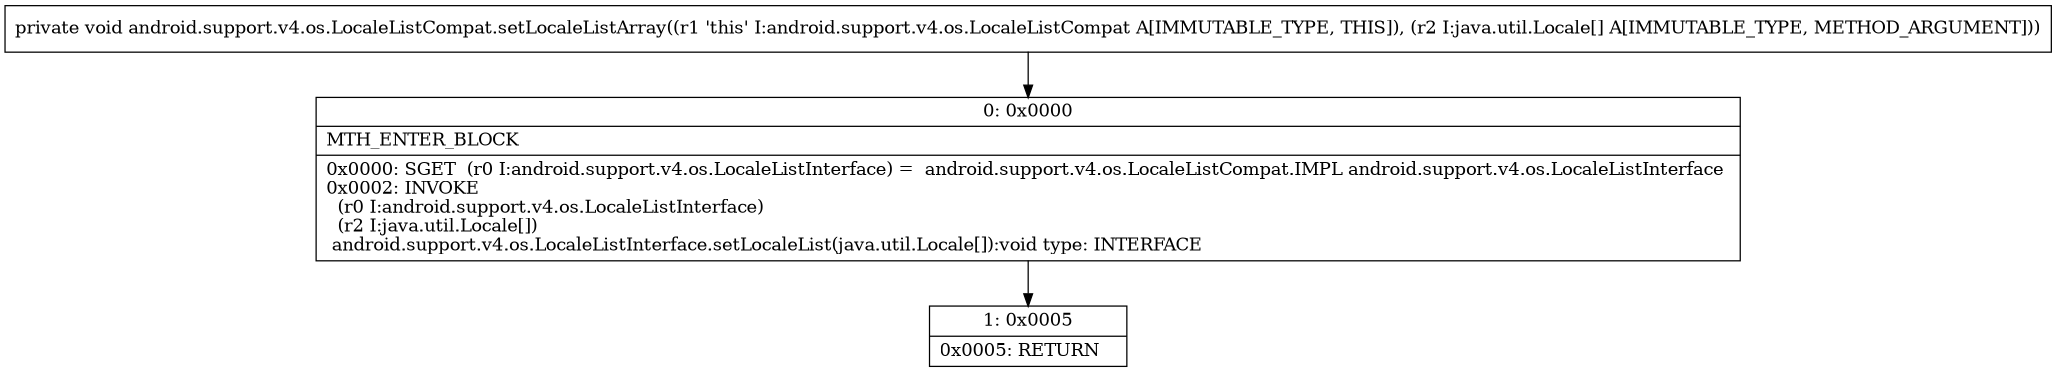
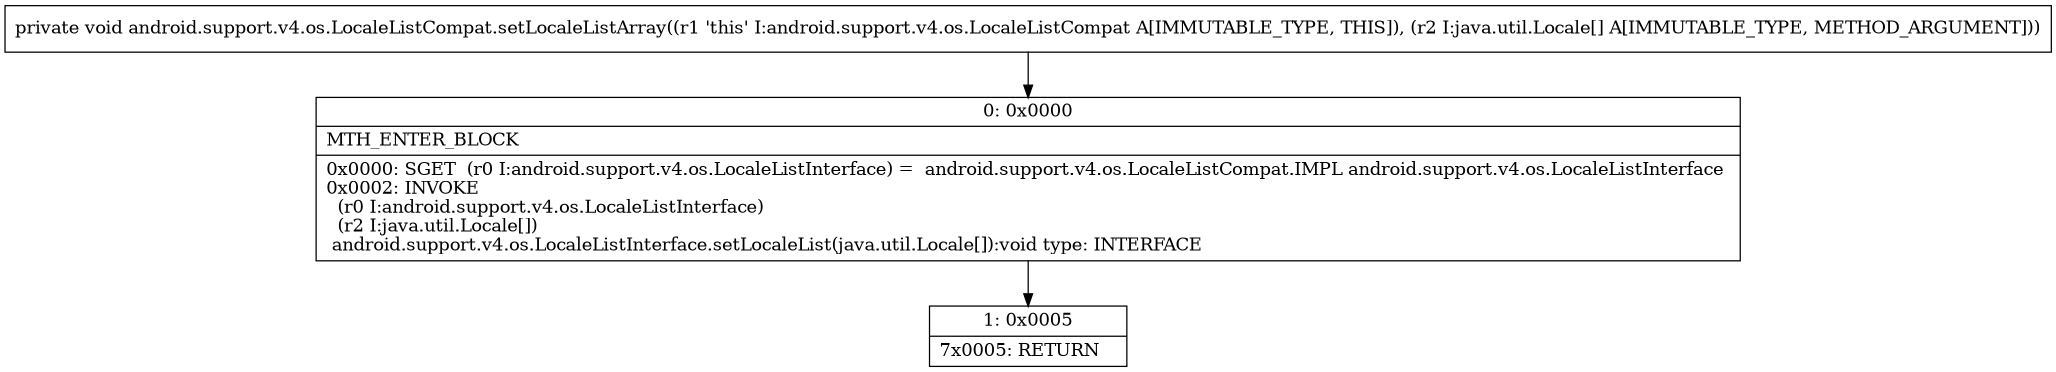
node "1: 0x0005": text "0x0005: RETURN" -> "7x0005: RETURN"
